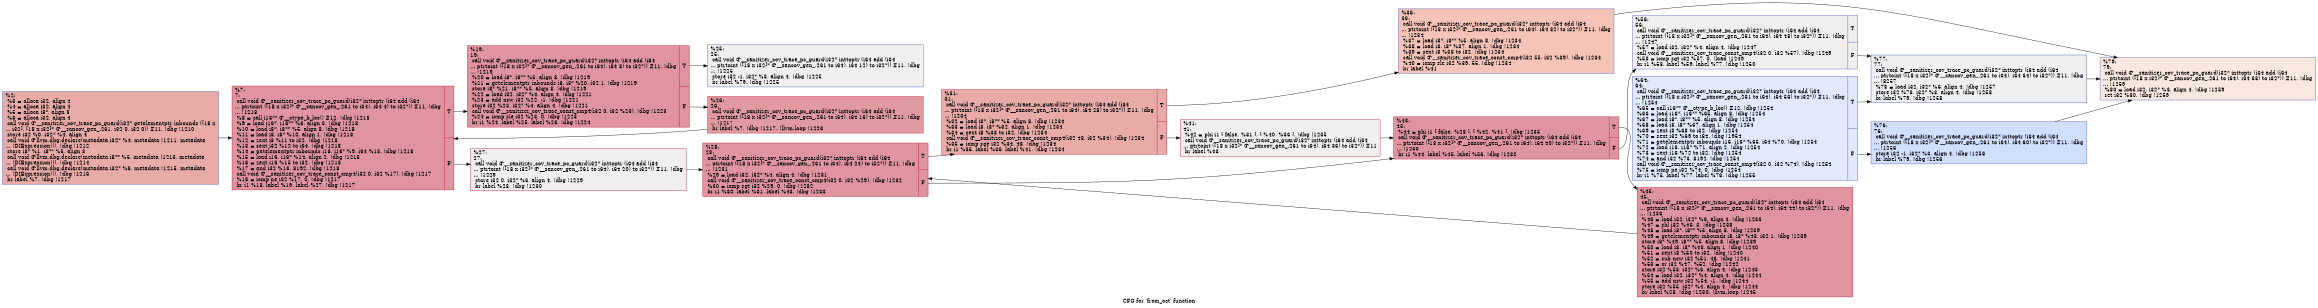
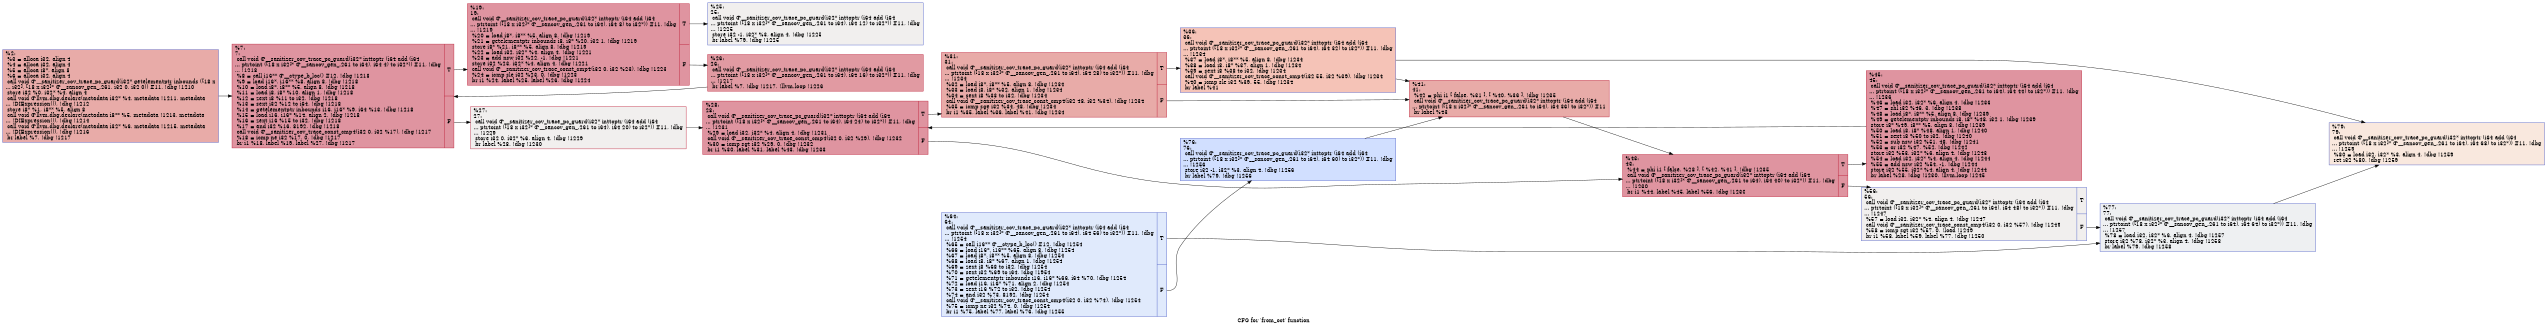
edge "%36:" -> "%41:": added
node "%77:": text "... !8257" -> "... !1257"
edge "%76:" -> "%79:": now "%76:" -> "%41:"
node "%41:": fillcolor #e0dbd870 -> #cc403a70
